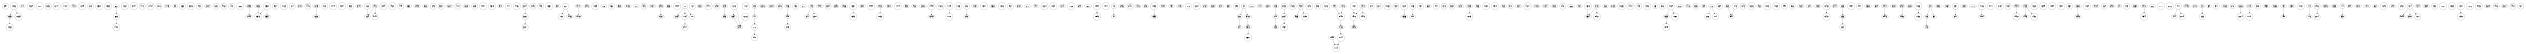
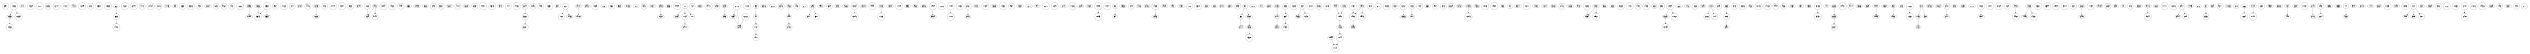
node "5076": added
edge "2285" -> "2291": now "2285" -> "2075"
